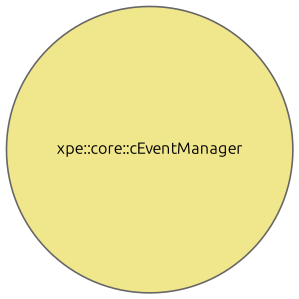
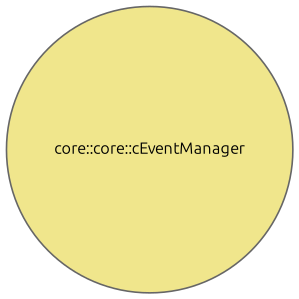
node "xpe::core::cEventManager": label "xpe::core::cEventManager" -> "core::core::cEventManager"
